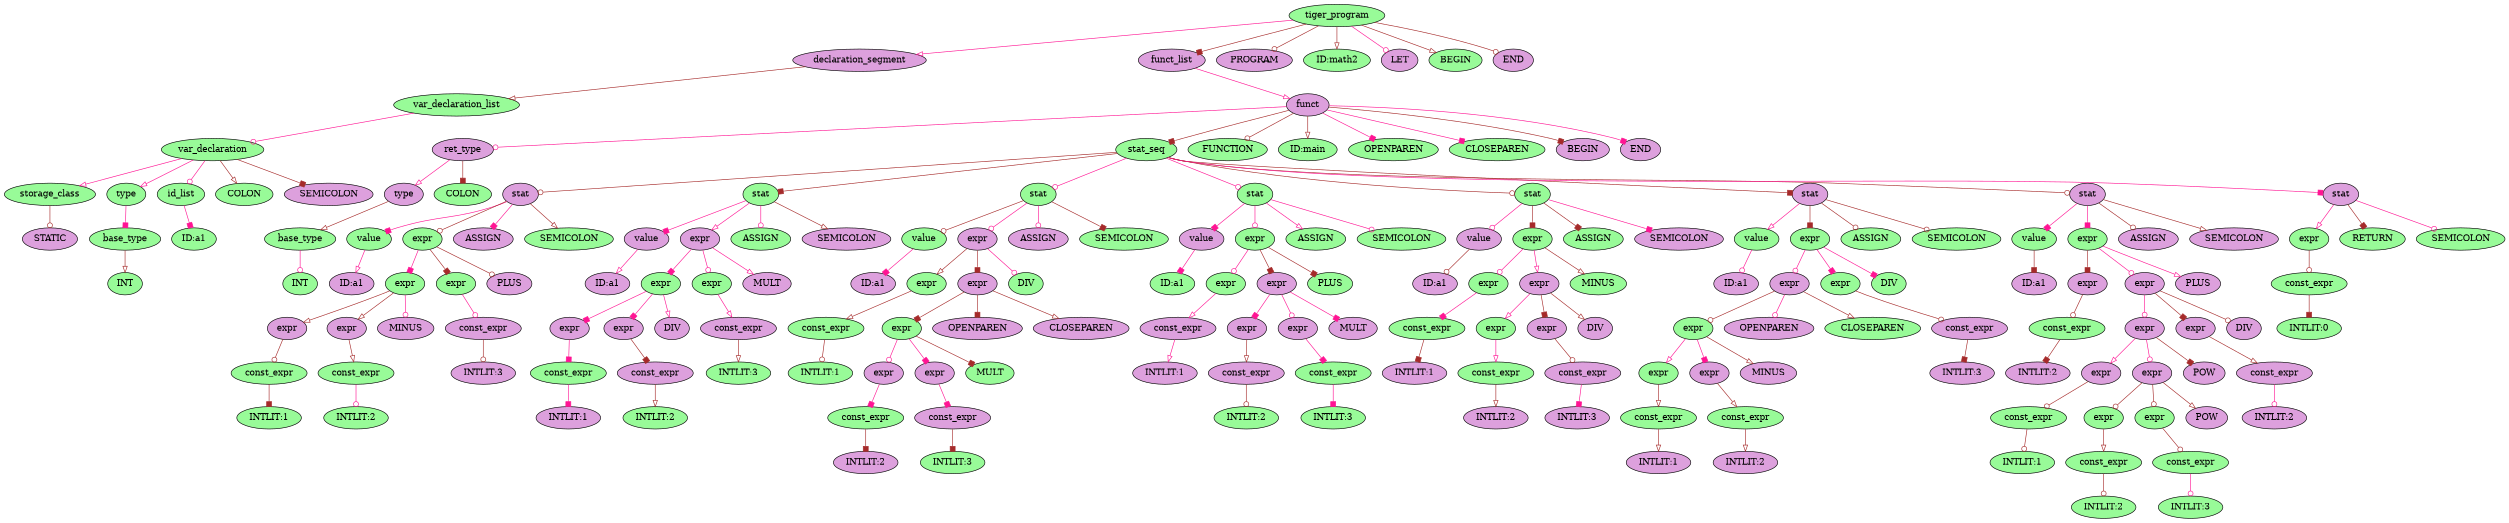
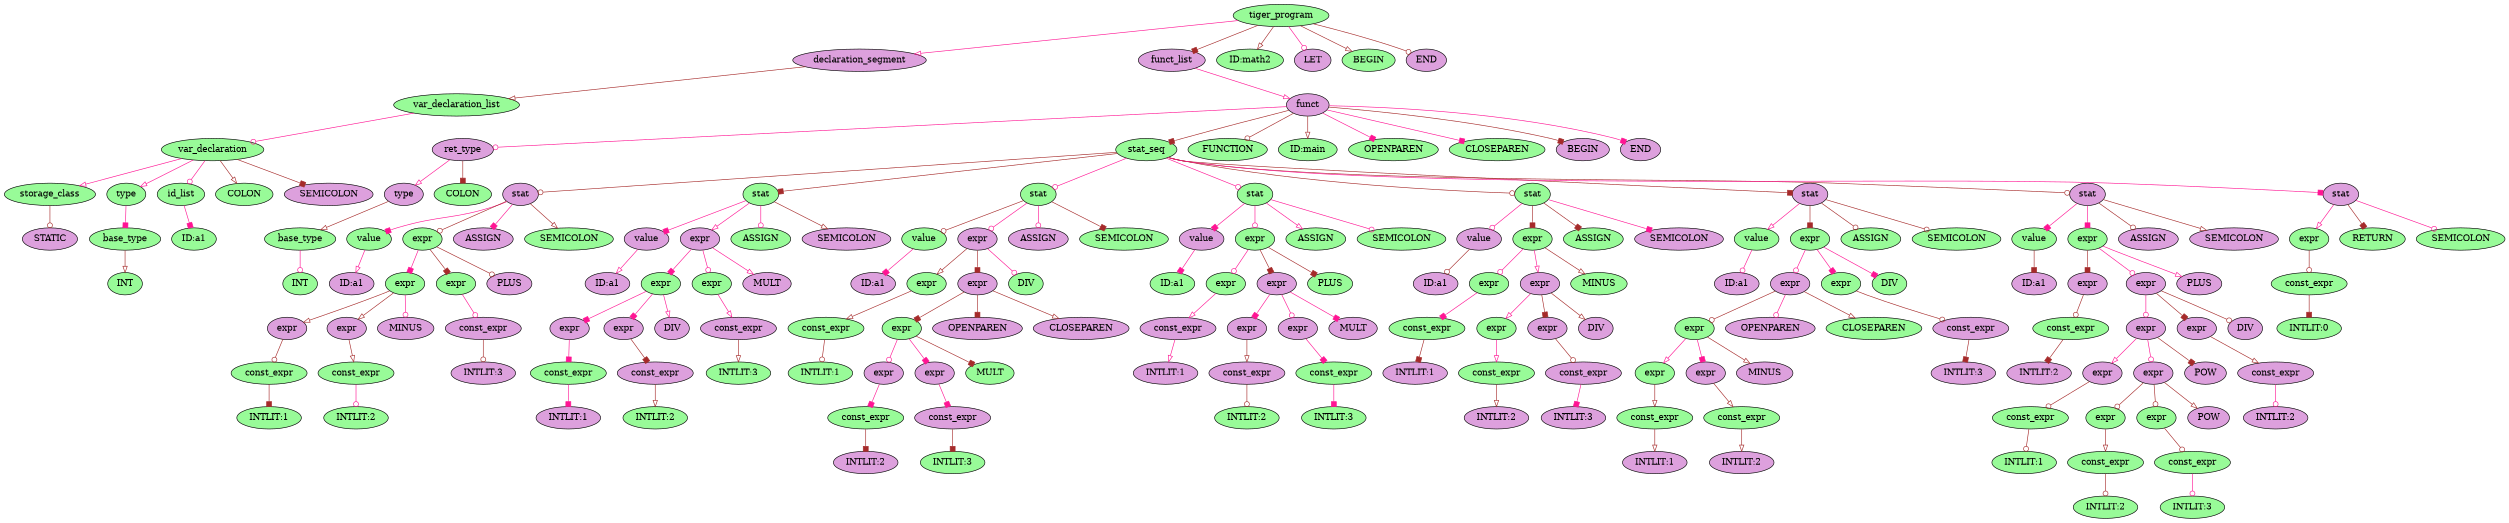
node "PROGRAM": removed
